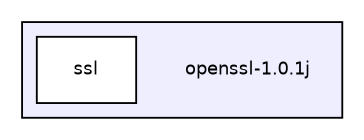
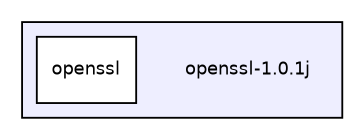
node "ssl": label "ssl" -> "openssl"
